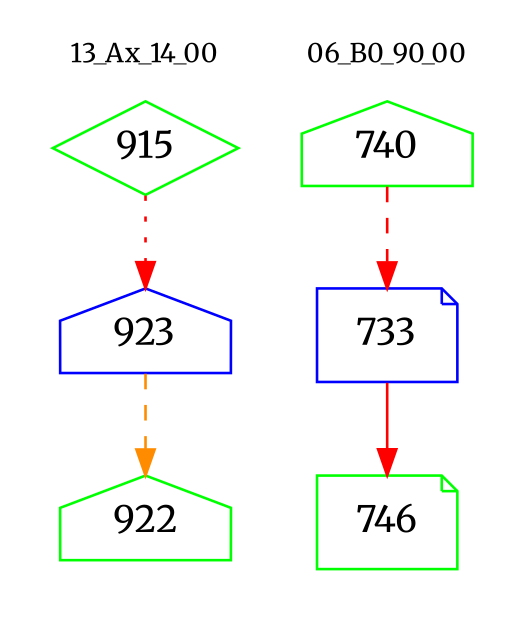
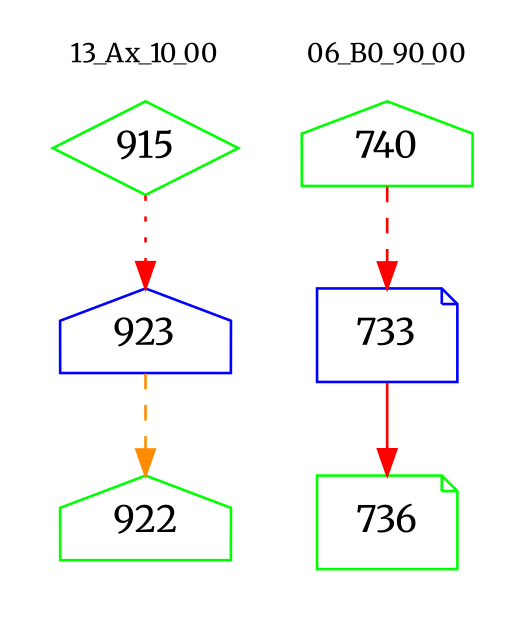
cluster "13_Ax_14_00": label "13_Ax_14_00" -> "13_Ax_10_00"
node "746": label "746" -> "736"
